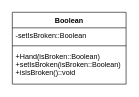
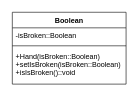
node "-setIsBroken::Boolean": label "-setIsBroken::Boolean" -> "-isBroken::Boolean"
